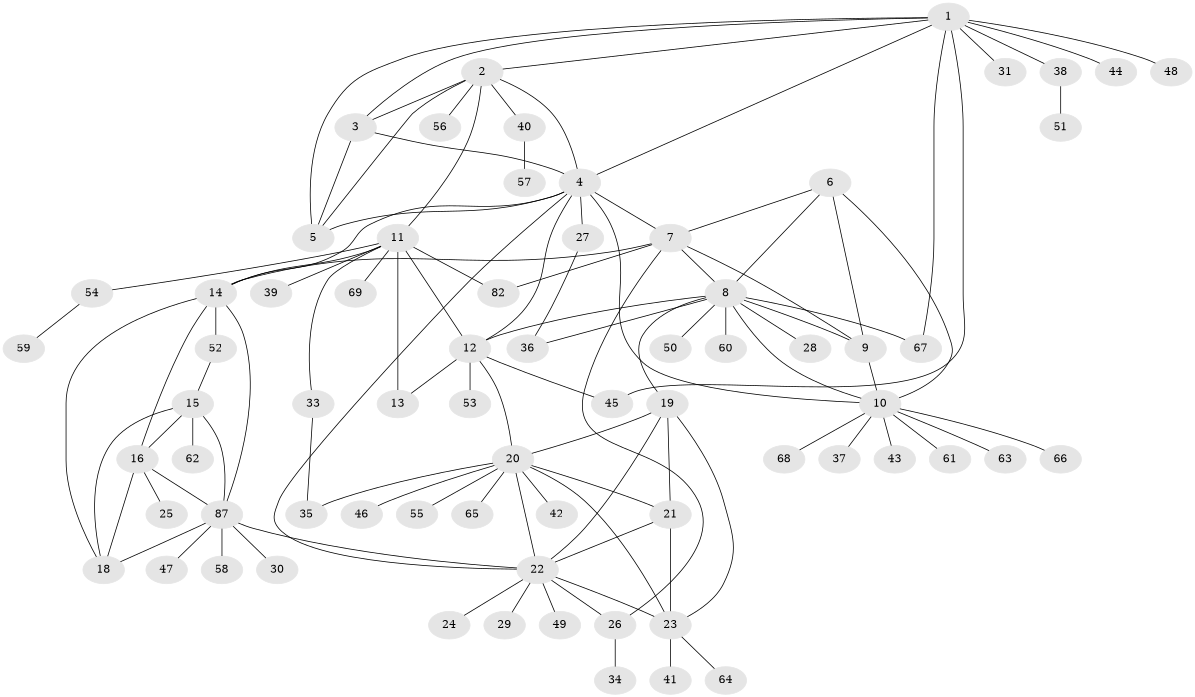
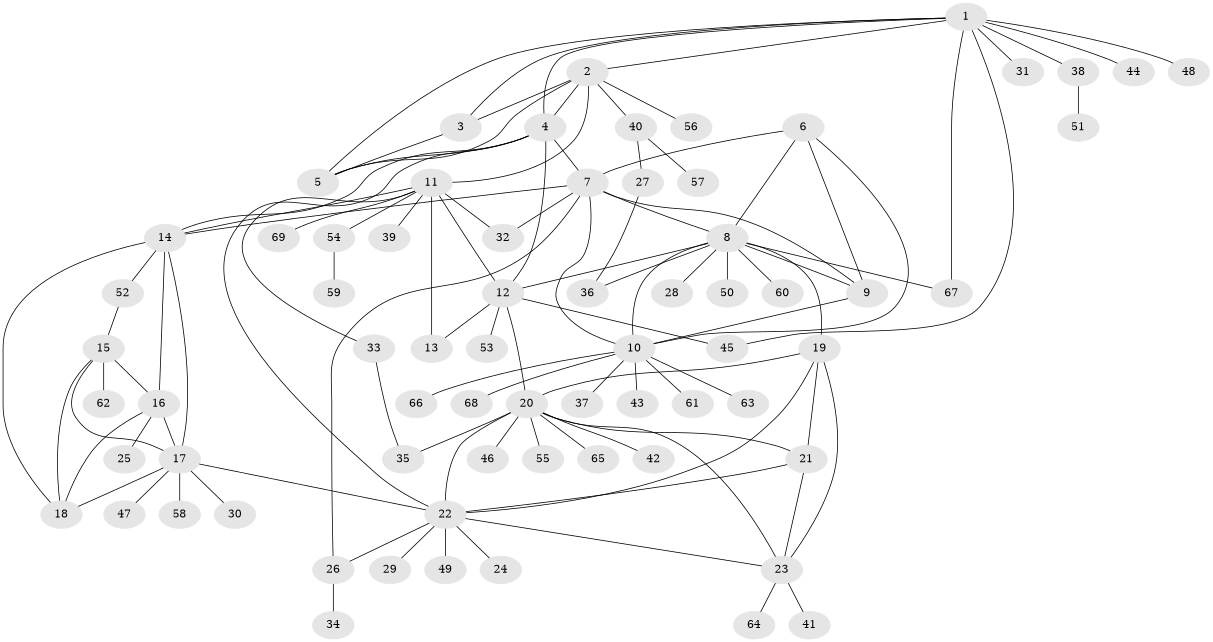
edge "3" -- "4": removed
edge "4" -- "27": now "40" -- "27"
node "82": label "82" -> "32"
edge "4" -- "10": now "7" -- "10"
node "87": label "87" -> "17"
